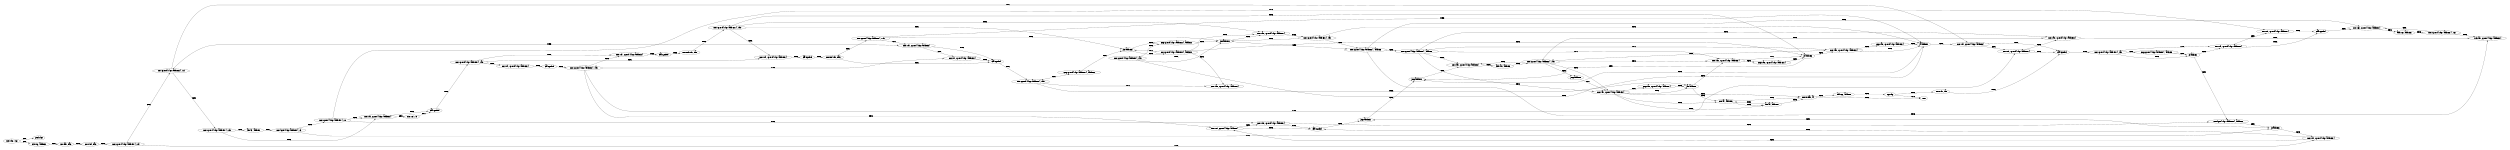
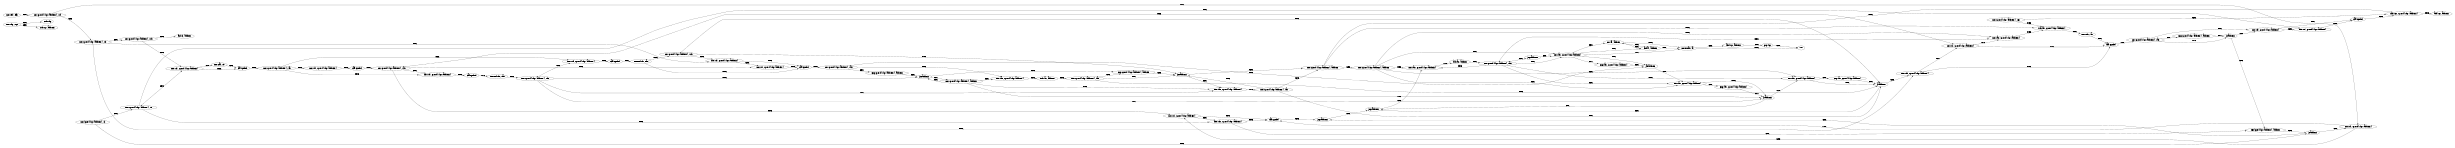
edge "add rcx , address" -> "mov qword [ rbp - address ] , rcx": removed, label "DFG"
node "sub rax , address": added
edge "pop rbp" -> "mov rdx , rax": now "sub rax , qword [ rbp - address ]" -> "mov rdx , rax"
edge "jae address" -> "mov al , address": removed, label "CFG"
node "mov rsi , r9": label "mov rsi , r9" -> "mov call , r9"
edge "and cl , address" -> "mov byte [ rbp - address ] , cl": removed, label "DFG"
node "xor eax , eax": removed
